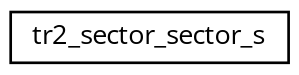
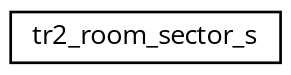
node "tr2_sector_sector_s": label "tr2_sector_sector_s" -> "tr2_room_sector_s"
